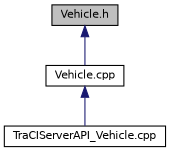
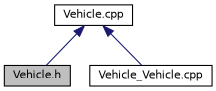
edge "Vehicle.cpp" -> "Vehicle.h": reversed
node "TraCIServerAPI_Vehicle.cpp": label "TraCIServerAPI_Vehicle.cpp" -> "Vehicle_Vehicle.cpp"
